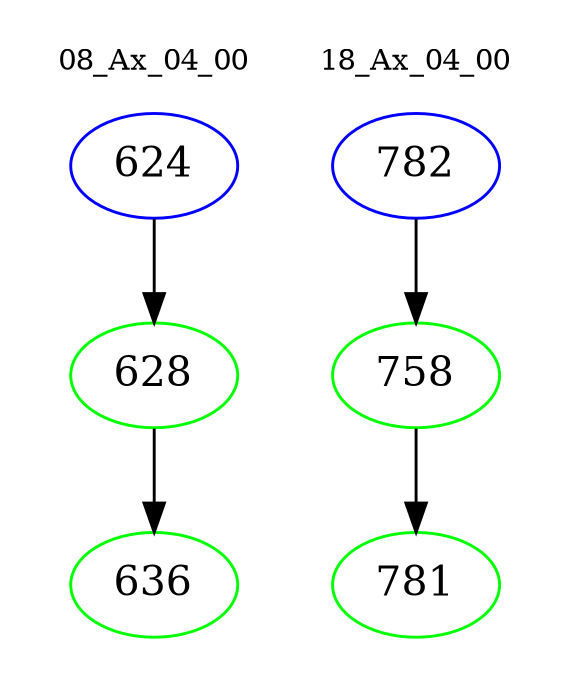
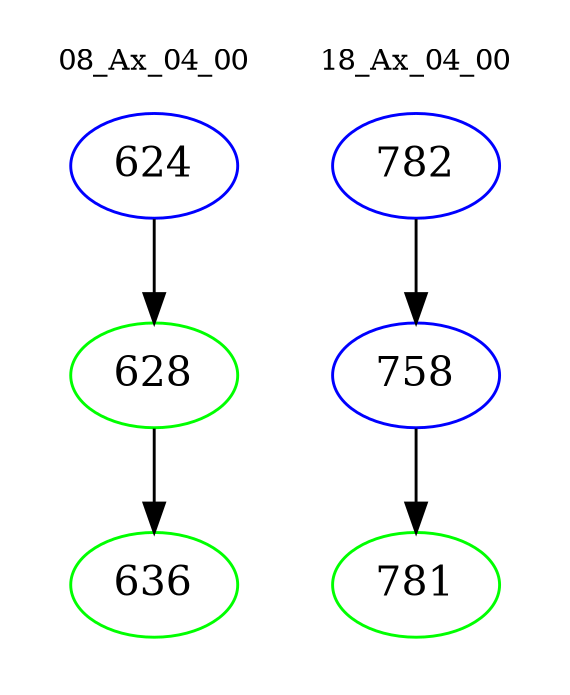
node "758": color green -> blue
